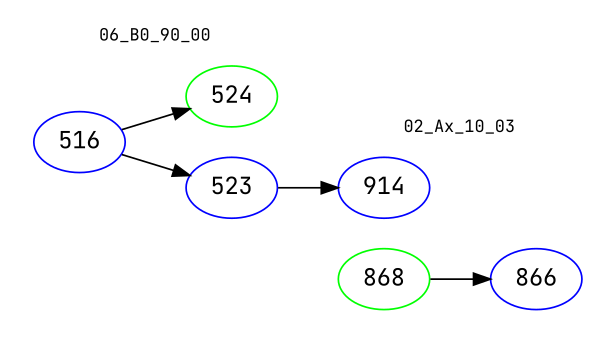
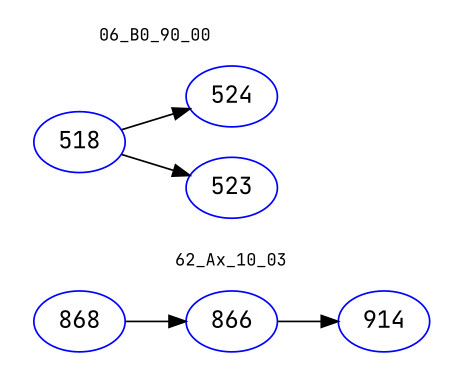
node "524": color green -> blue
cluster "02_Ax_10_03": label "02_Ax_10_03" -> "62_Ax_10_03"
node "516": label "516" -> "518"
edge "523" -> "914": now "866" -> "914"
node "868": color green -> blue
